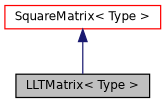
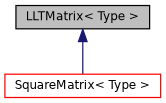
edge "LLTMatrix< Type >" -> "SquareMatrix< Type >": reversed
